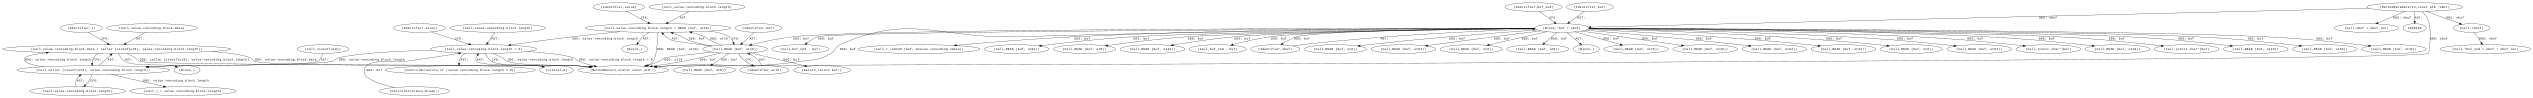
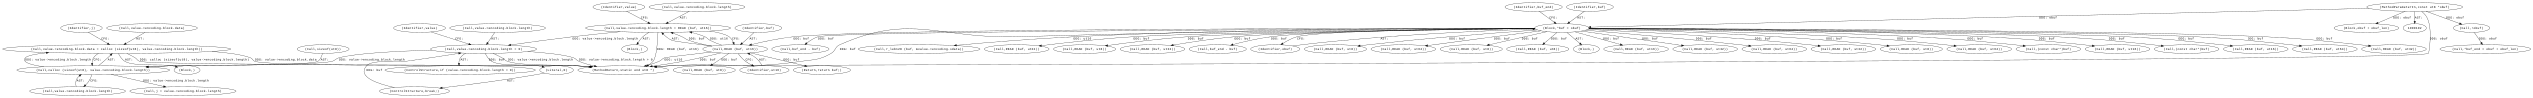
node "(Call,obuf + obuf_len)": label "(Call,obuf + obuf_len)" -> "(Block,obuf + obuf_len)"
edge "(Block,*buf = obuf)" -> "(Call,r_leb128 (buf, &value->encoding.sdata))": label "DDG: buf" -> "DDG: ut16"
edge "(Block,*buf = obuf)" -> "(Identifier,obuf)": label "DDG: buf" -> "CFG: "
edge "(Call,value->encoding.block.length > 0)" -> "(Literal,0)": label "CFG: " -> "DDG: buf"
edge "(Literal,0)" -> "(Call,value->encoding.block.length > 0)": now "(Literal,0)" -> "(ControlStructure,break;)"
node "(MethodReturn,static const ut8 *)": label "(MethodReturn,static const ut8 *)" -> "(MethodReturn,static end ut8 *)"
